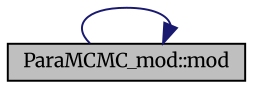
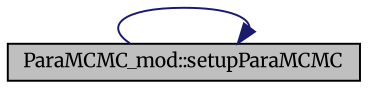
node "ParaMCMC_mod::mod": label "ParaMCMC_mod::mod" -> "ParaMCMC_mod::setupParaMCMC"
